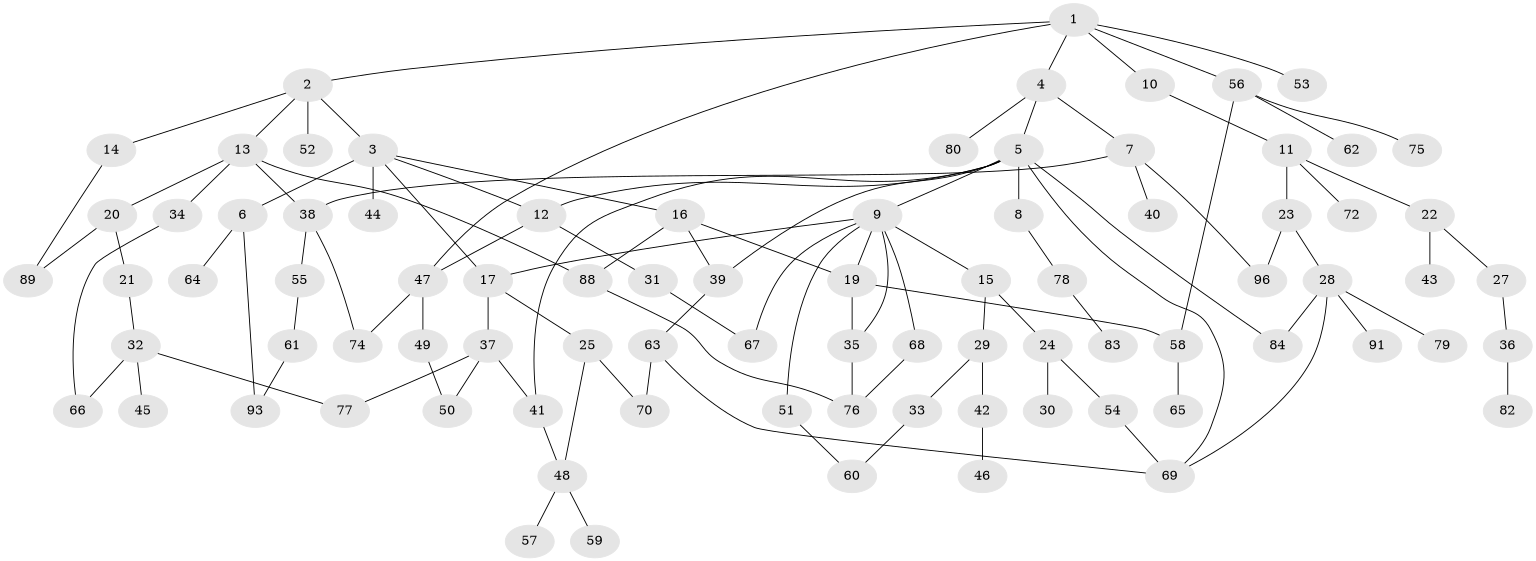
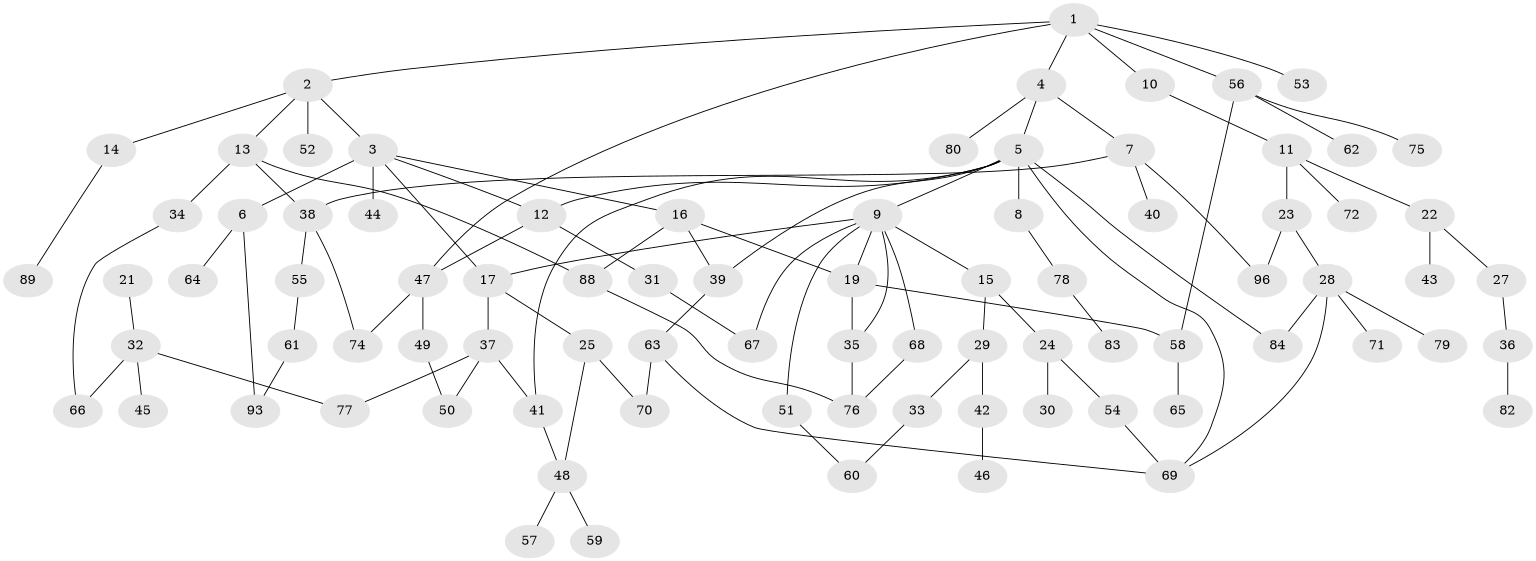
node "20": removed
node "91": label "91" -> "71"
